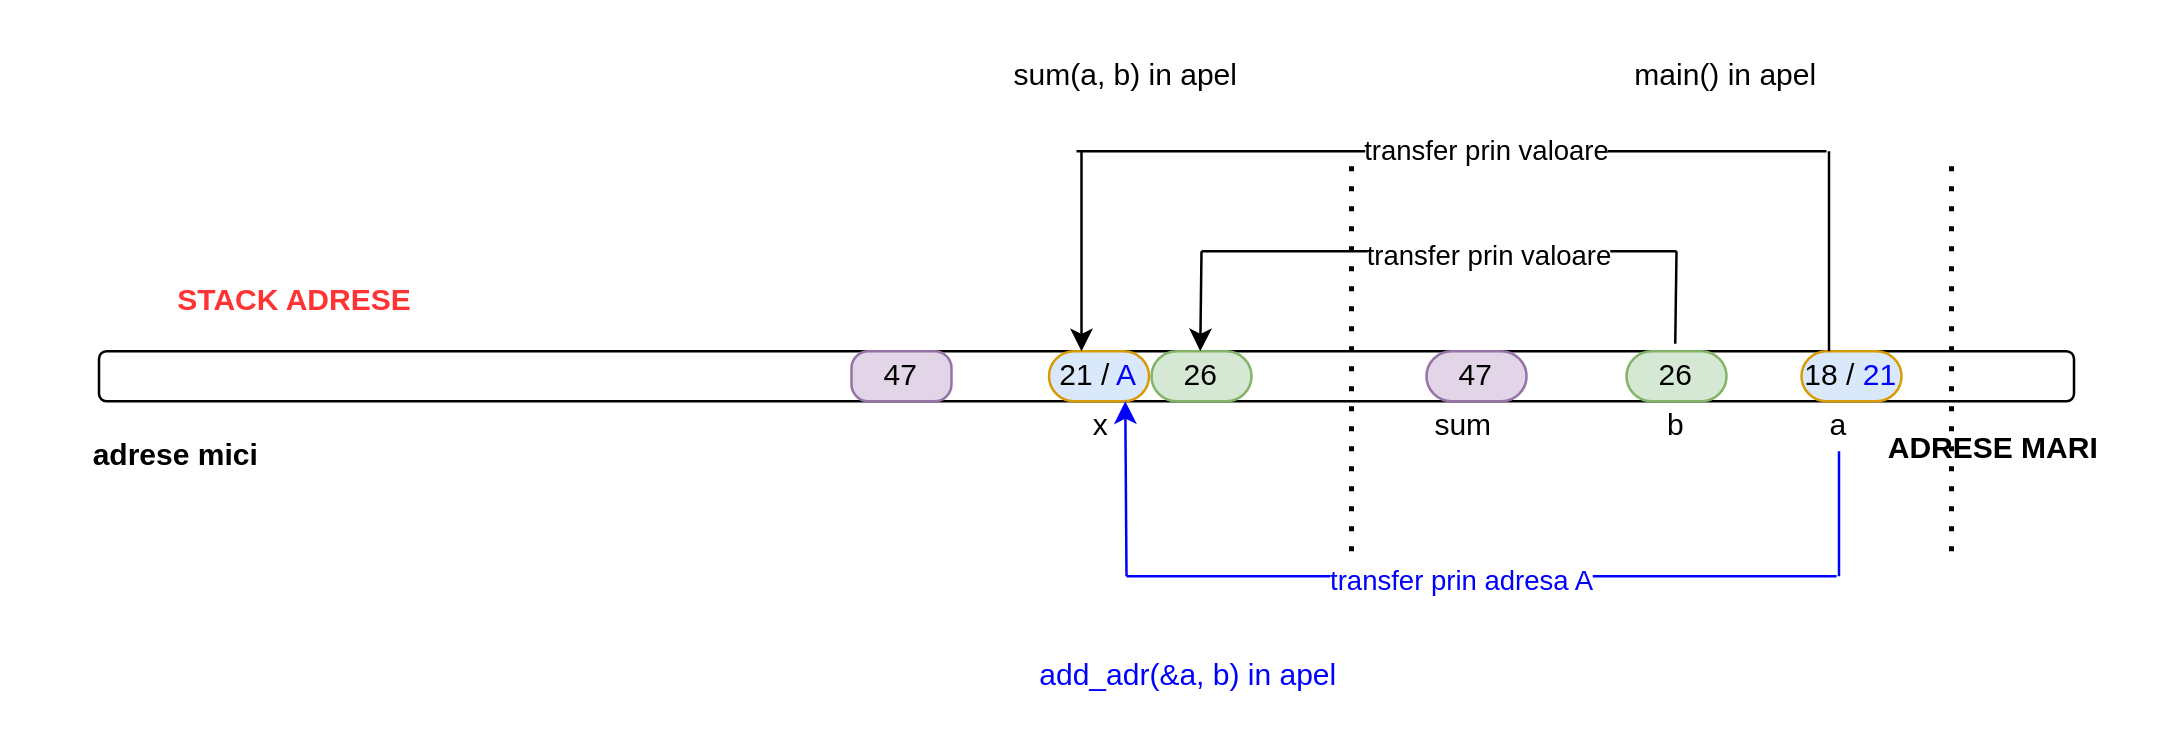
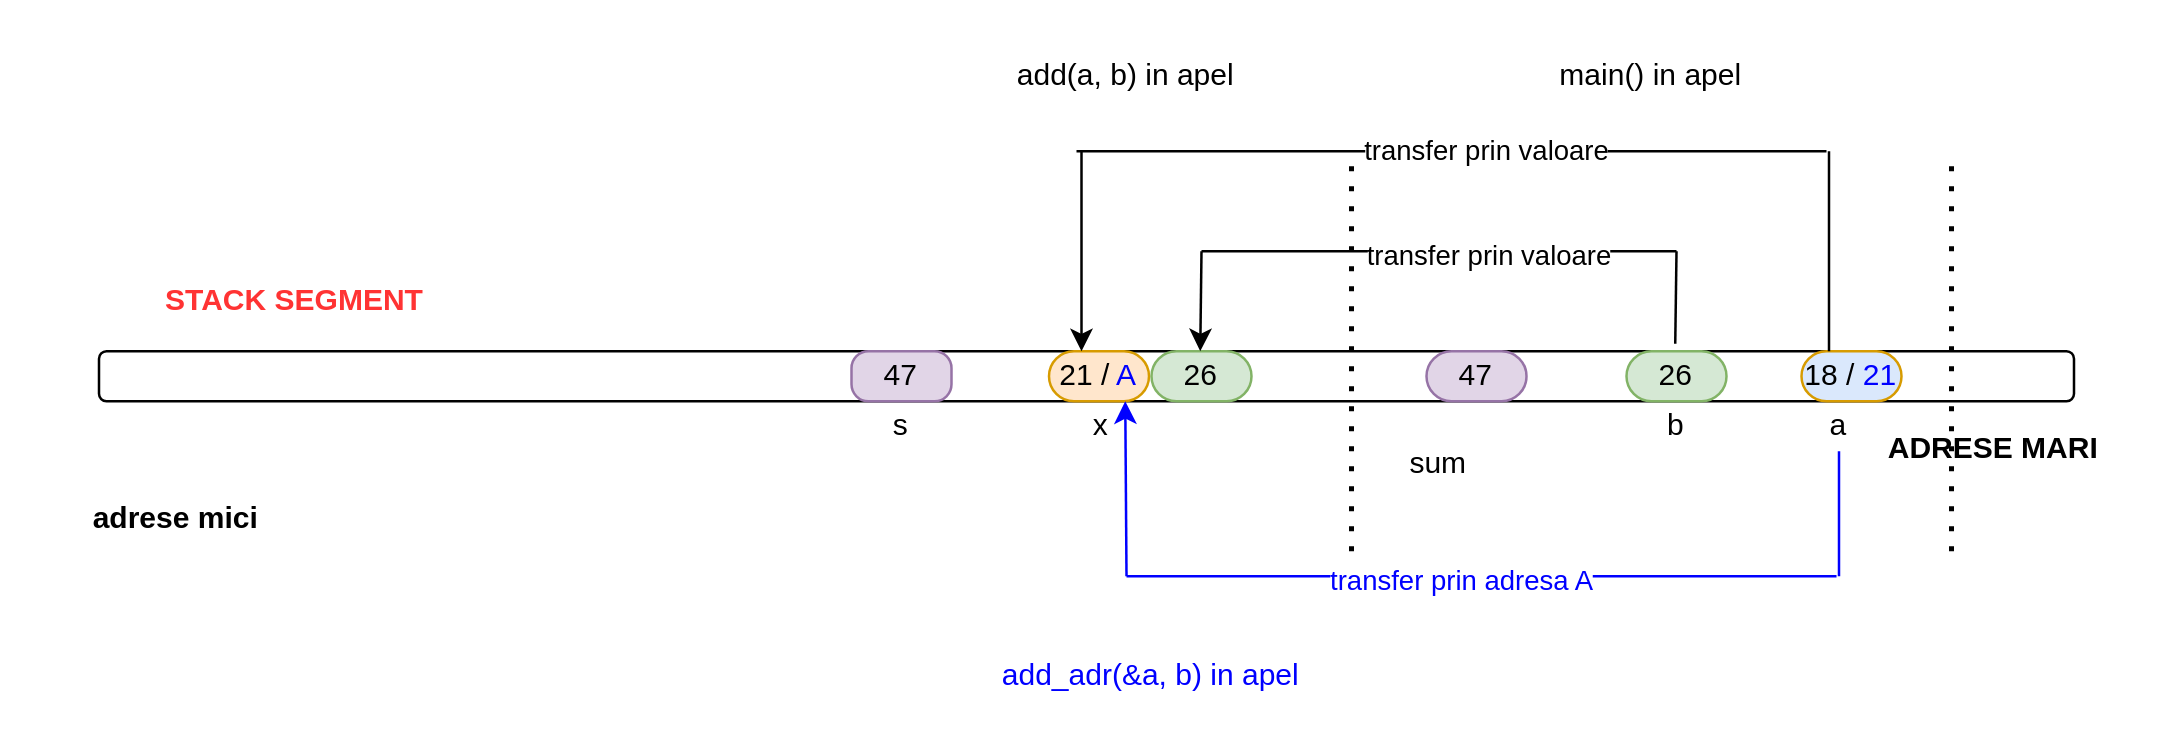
node "sum(a, b) in apel": label "sum(a, b) in apel" -> "add(a, b) in apel"
node "main() in apel": moved (1726, 76) -> (1651, 76)
node "STACK ADRESE": label "STACK ADRESE" -> "STACK SEGMENT"
node "21 / A": fillcolor #dae8fc -> #ffe6cc
node "s": added
node "sum": moved (1464, 426) -> (1439, 464)
node "adrese mici": moved (176, 456) -> (176, 519)
node "add_adr(&a, b) in apel": moved (1189, 676) -> (1151, 676)
